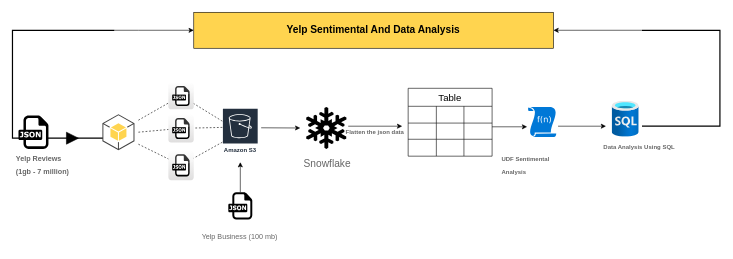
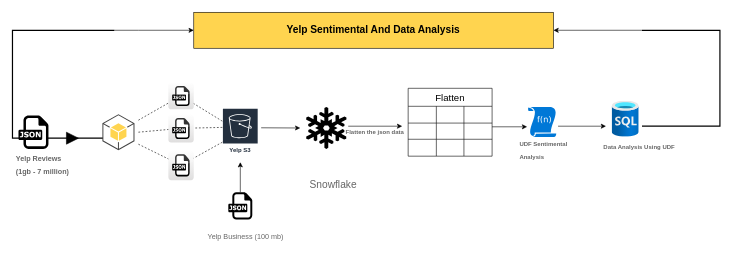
node "Table": label "Table" -> "Flatten"
node "Data Analysis Using SQL": label "Data Analysis Using SQL" -> "Data Analysis Using UDF"
node "Amazon S3": label "Amazon S3" -> "Yelp S3"
node "Snowflake": moved (330, 165) -> (336, 186)
node "UDF Sentimental Analysis": moved (534, 165) -> (552, 150)
node "Yelp Business (100 mb)": moved (240, 237) -> (246, 237)
